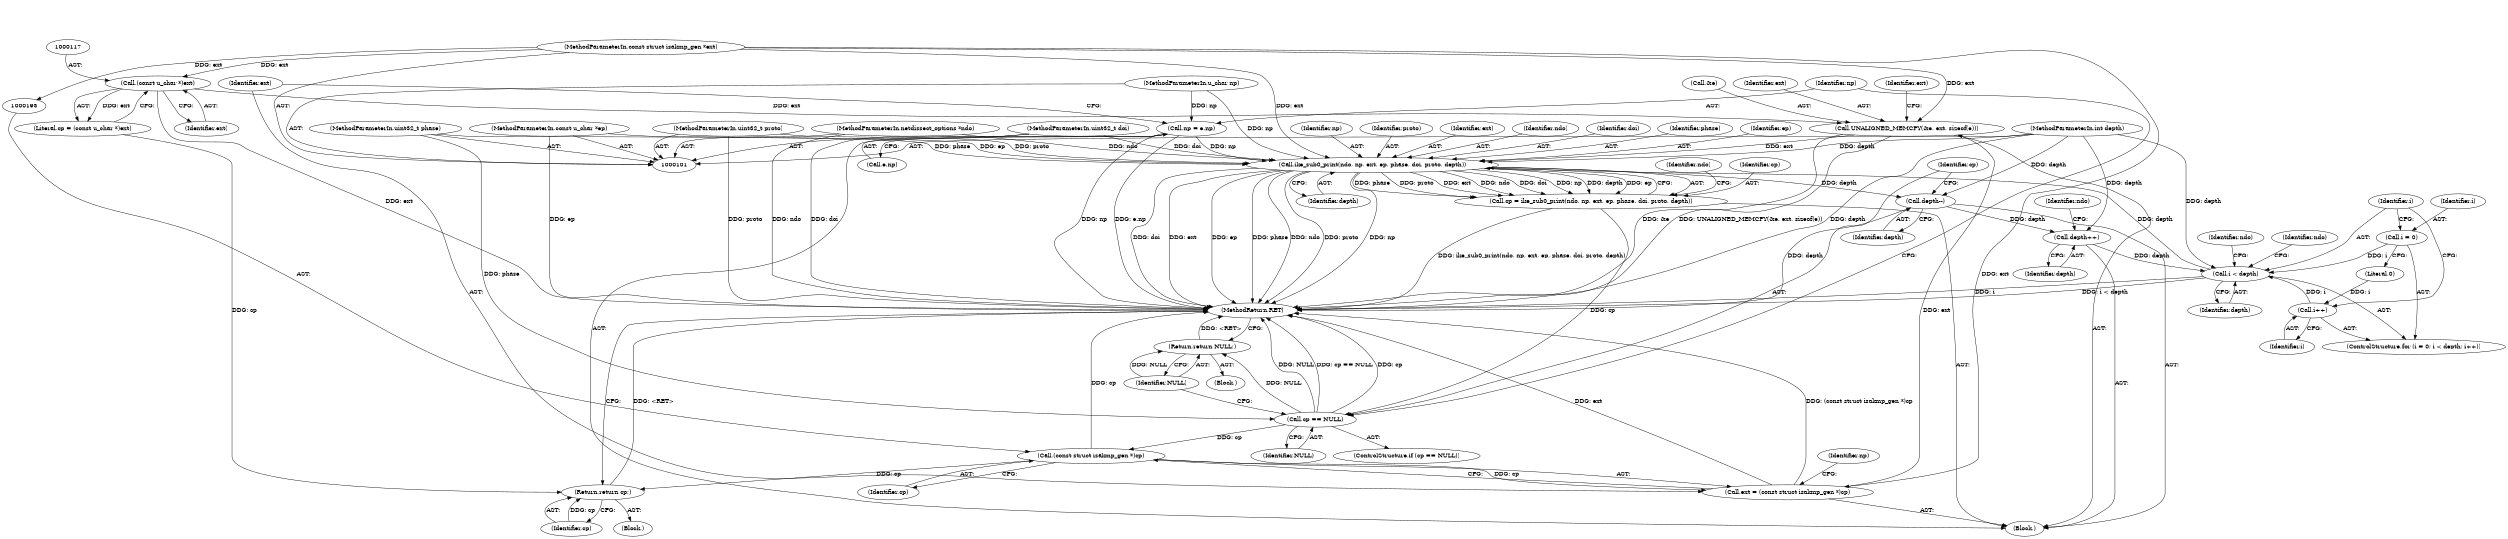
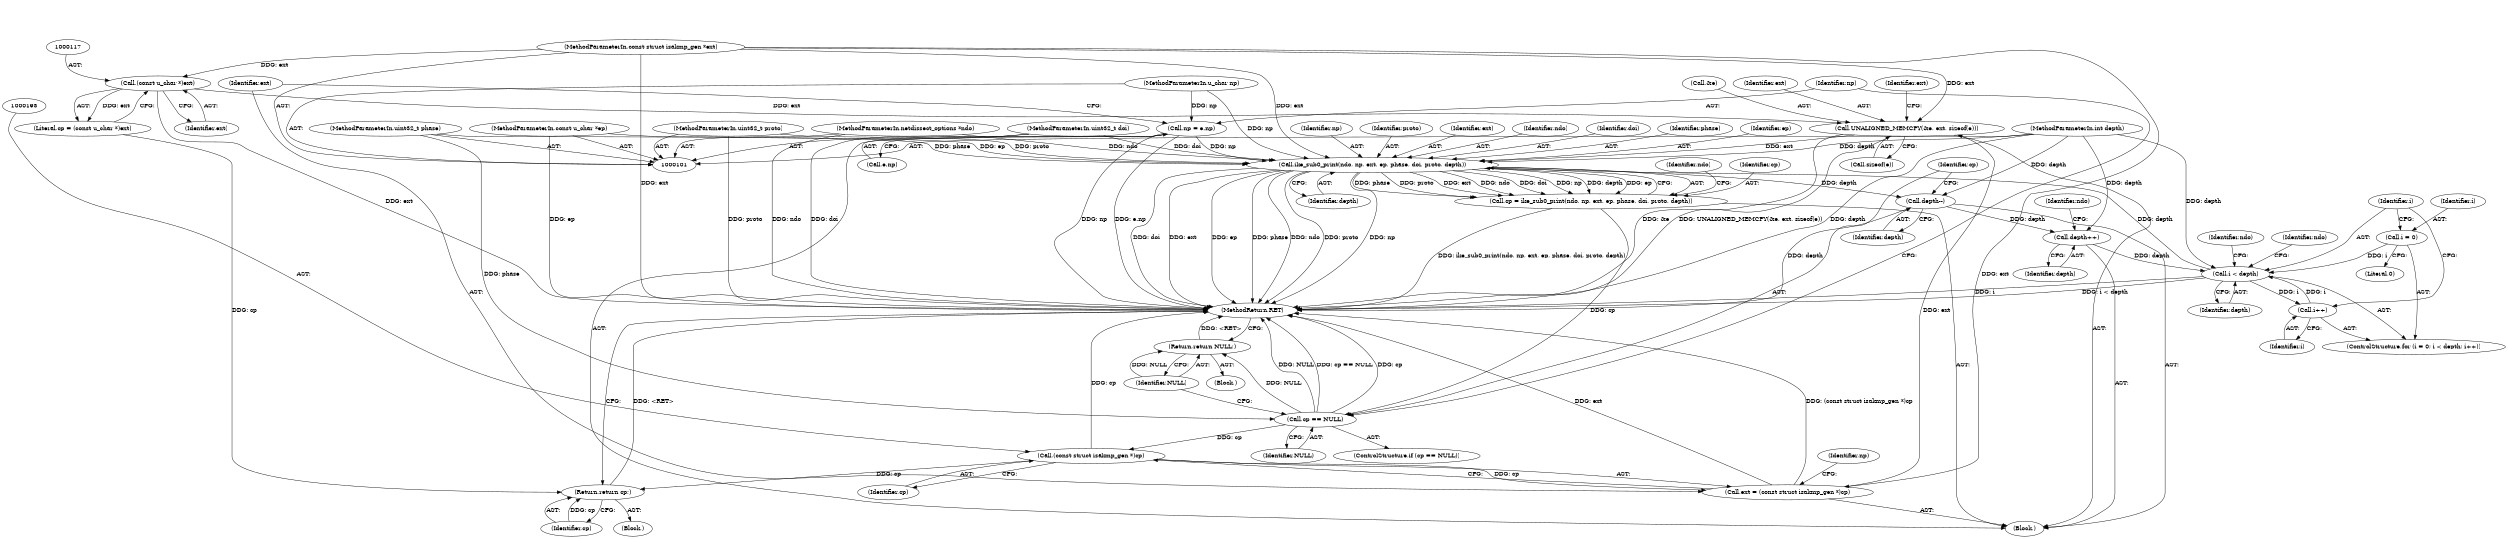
edge "(MethodParameterIn,const struct isakmp_gen *ext)" -> "1000193": now "(MethodParameterIn,const struct isakmp_gen *ext)" -> "(MethodReturn,RET)"
node "(Call,sizeof(e))": added
edge "(Literal,0)" -> "(Call,i++)": now "(Call,i < depth)" -> "(Call,i++)"
